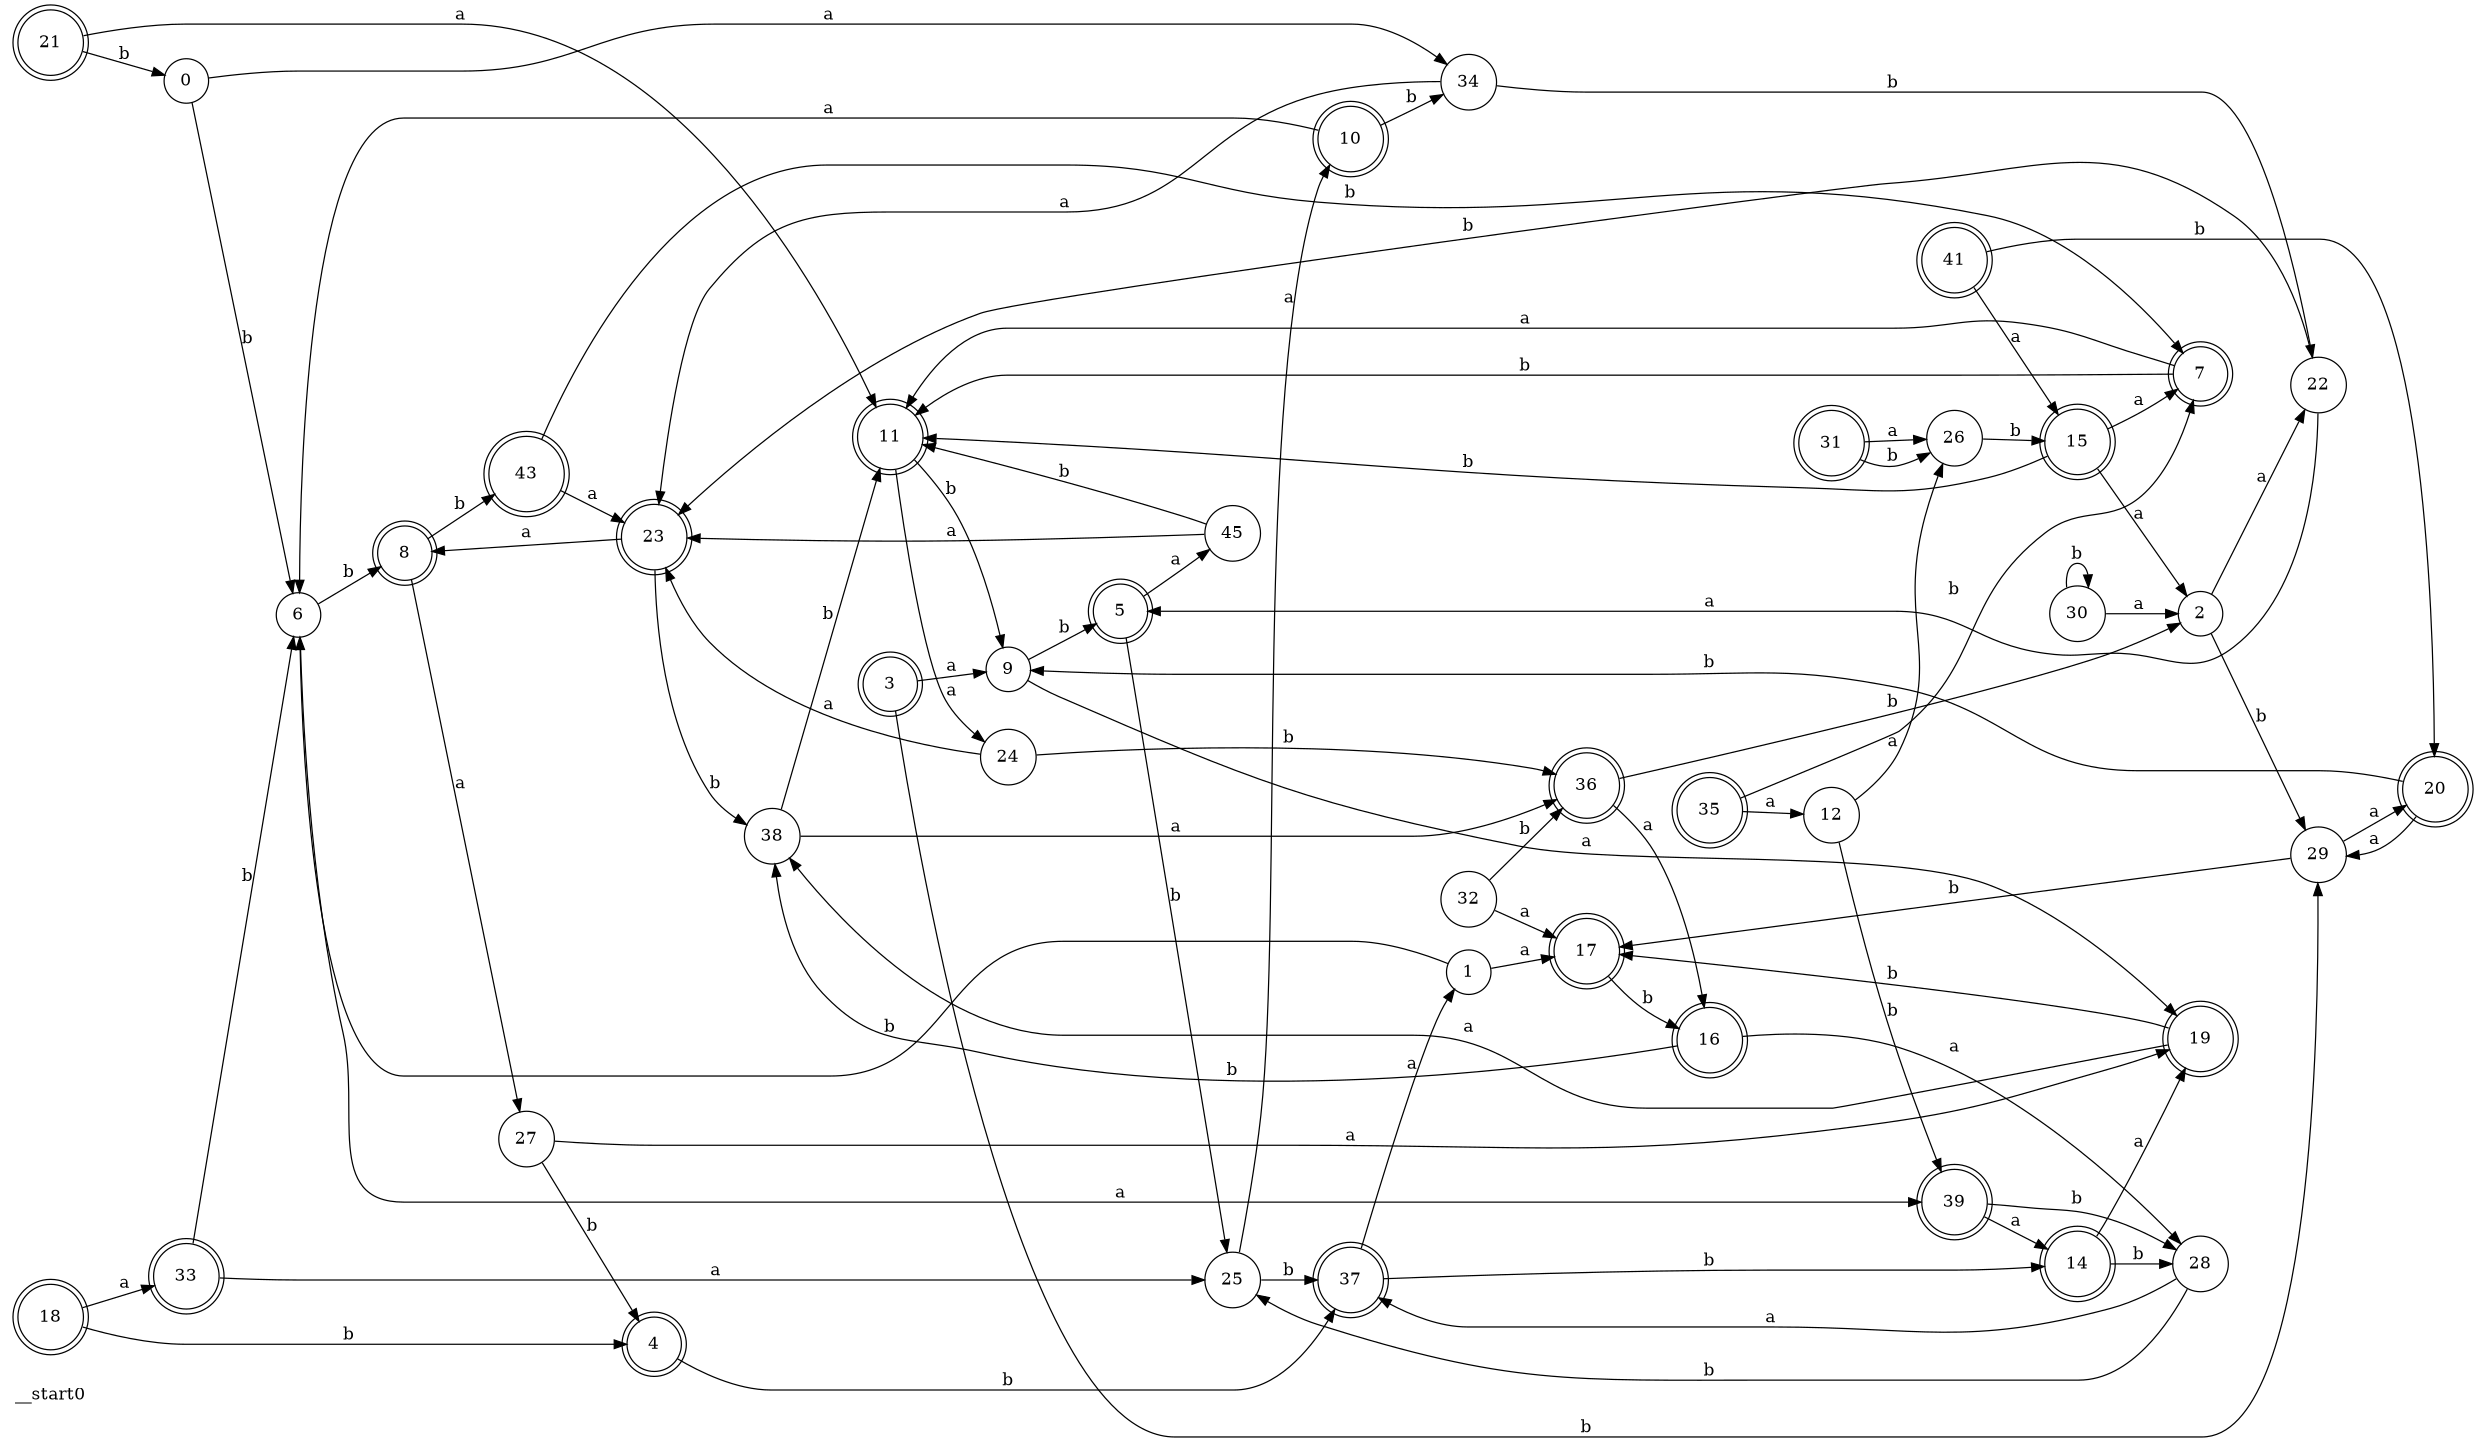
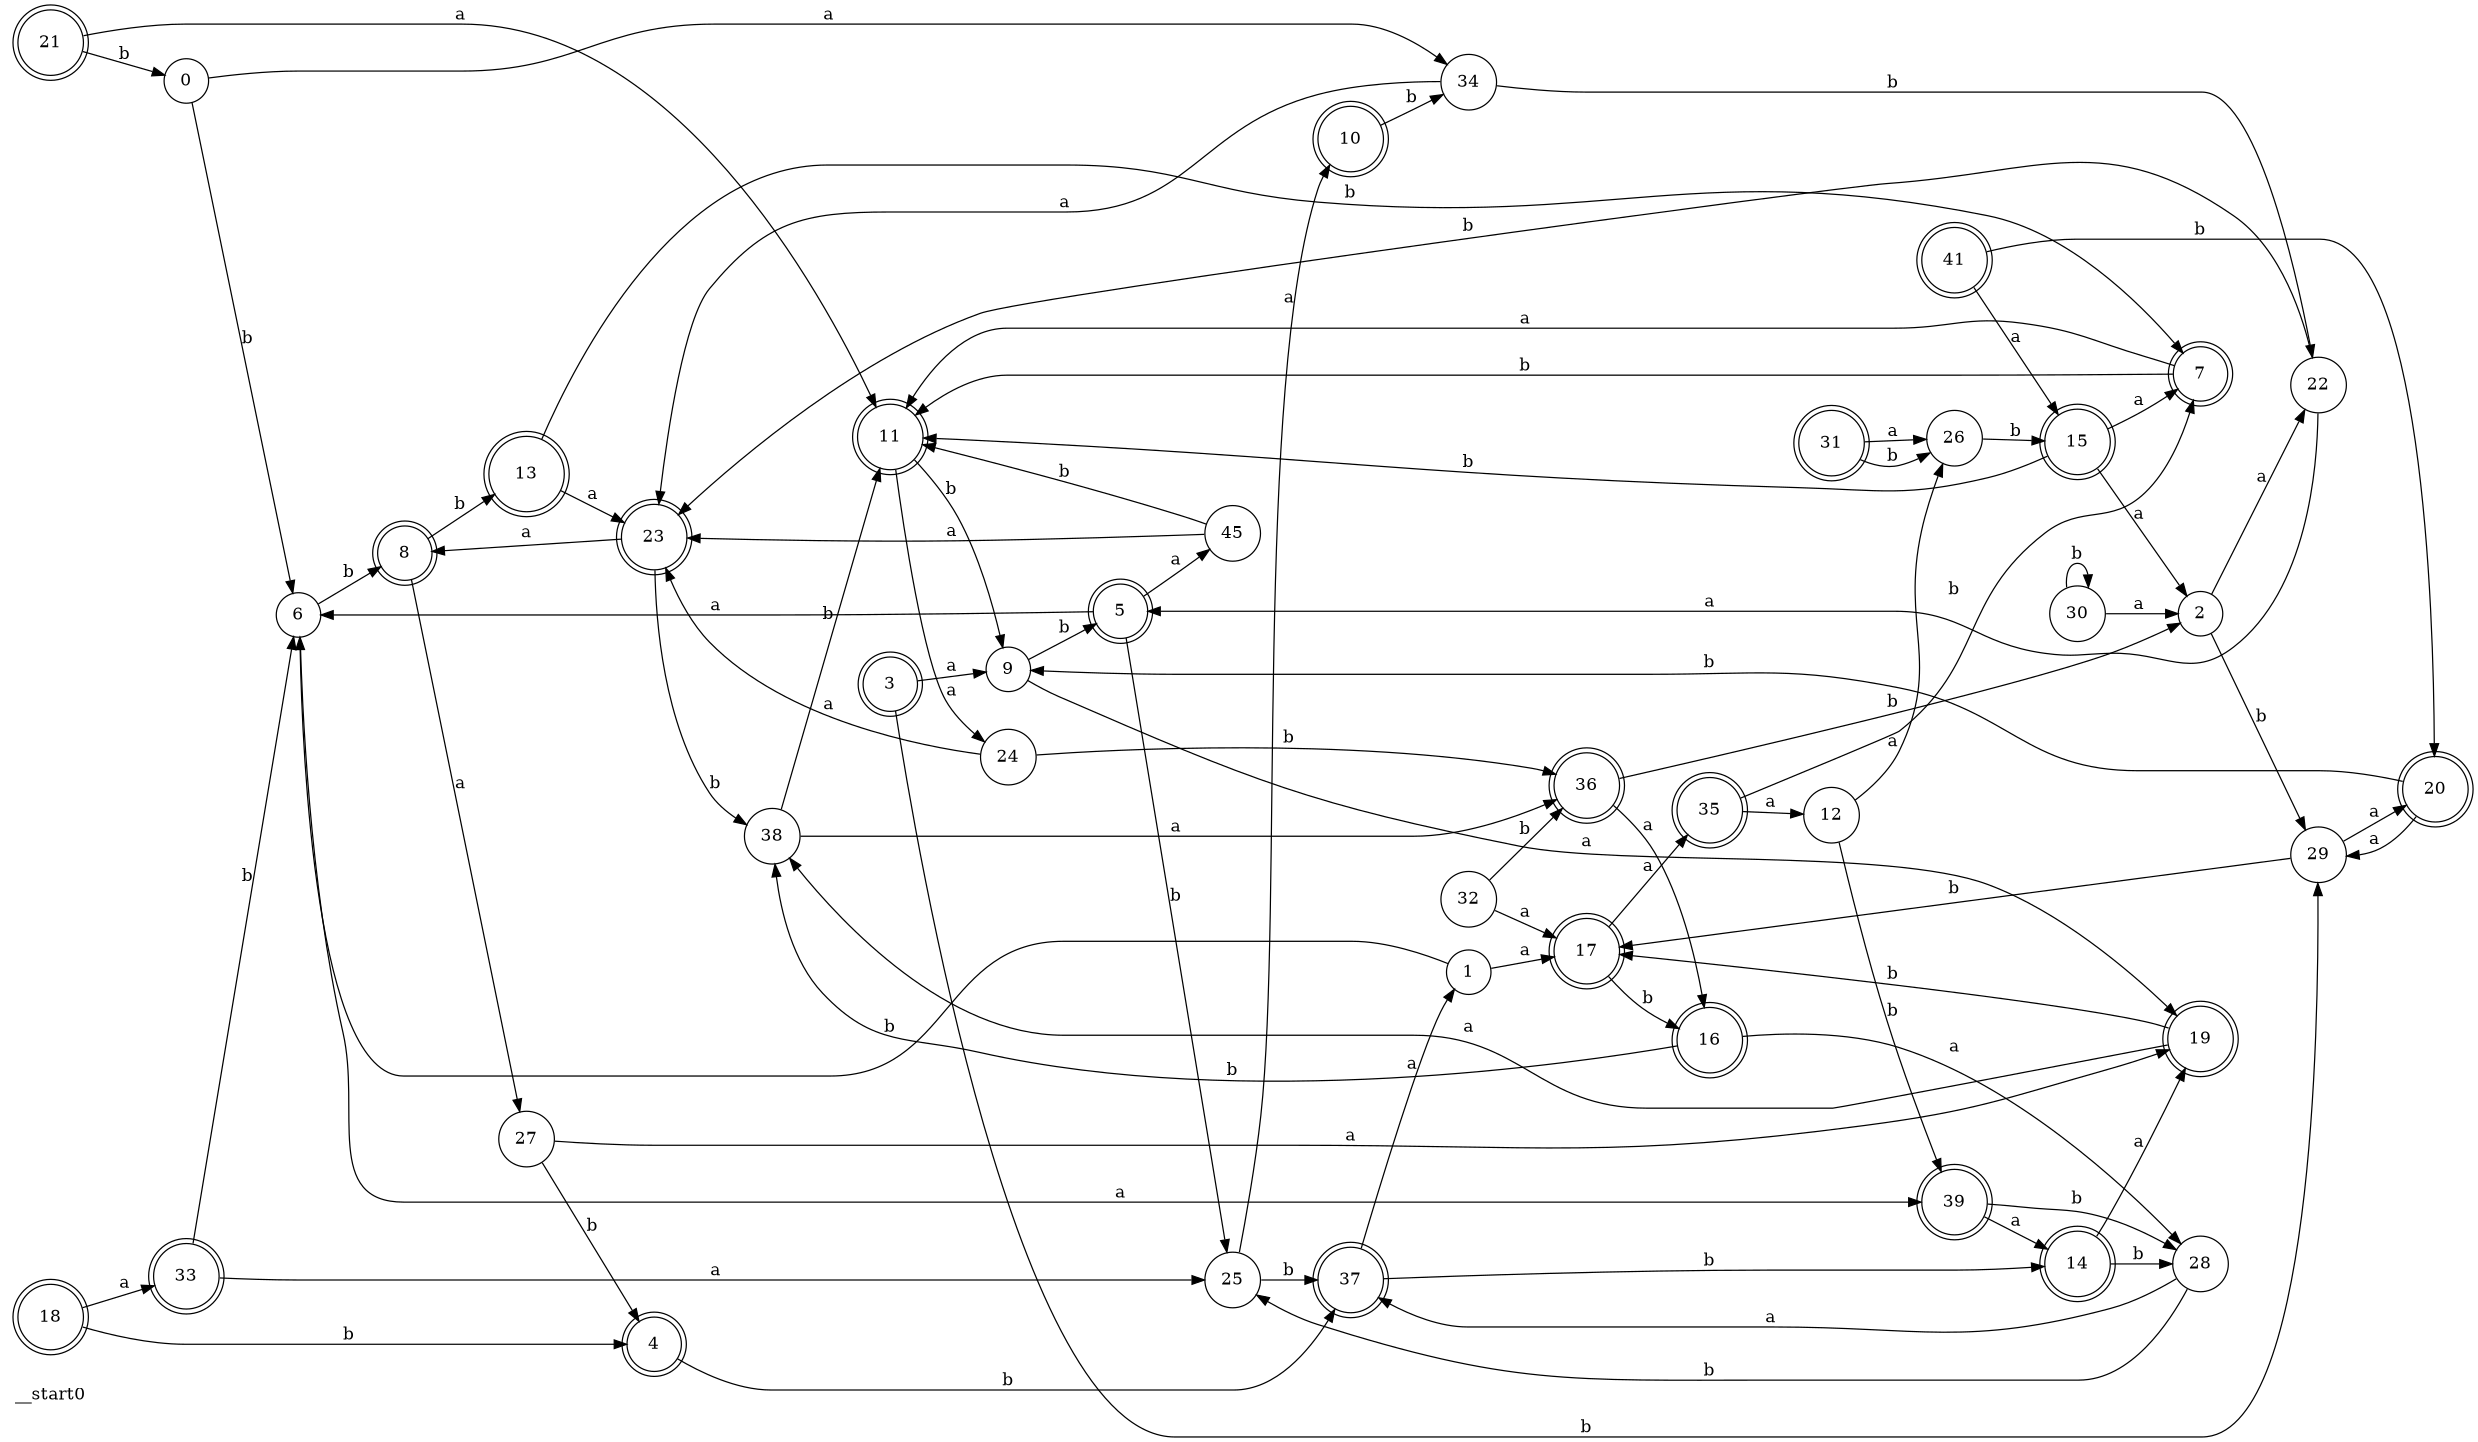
edge "10" -> "6": now "5" -> "6"
node "43": label "43" -> "13"
edge "17" -> "35": added, label "a"
